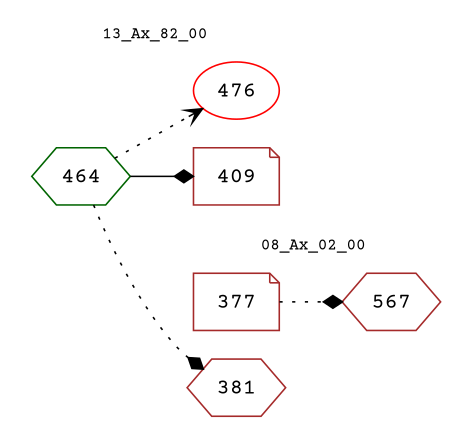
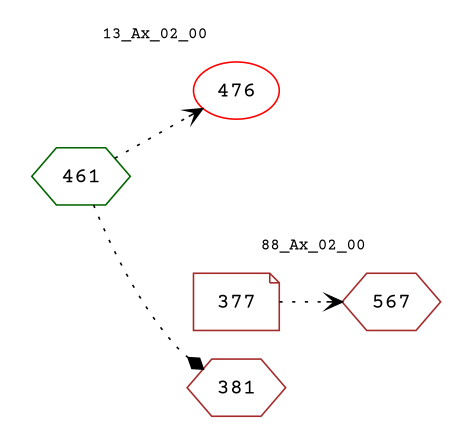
cluster "13_Ax_82_00": label "13_Ax_82_00" -> "13_Ax_02_00"
node "464": label "464" -> "461"
node "409": removed
cluster "08_Ax_02_00": label "08_Ax_02_00" -> "88_Ax_02_00"
edge "377" -> "567": arrowhead diamond -> vee
